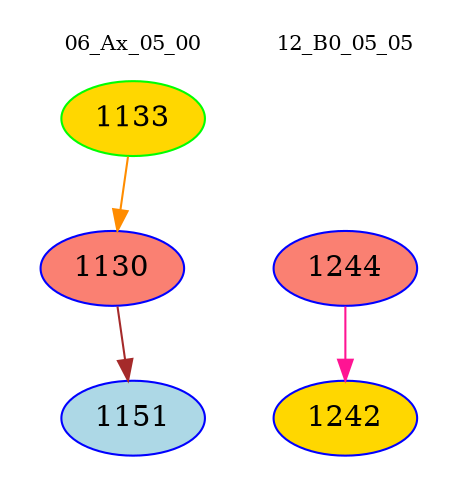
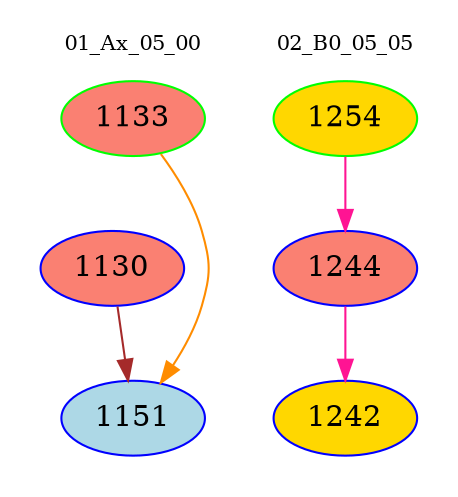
cluster "06_Ax_05_00": label "06_Ax_05_00" -> "01_Ax_05_00"
cluster "12_B0_05_05": label "12_B0_05_05" -> "02_B0_05_05"
node "1133": fillcolor gold -> salmon
node "1254": added
edge "1133" -> "1130": now "1133" -> "1151"
